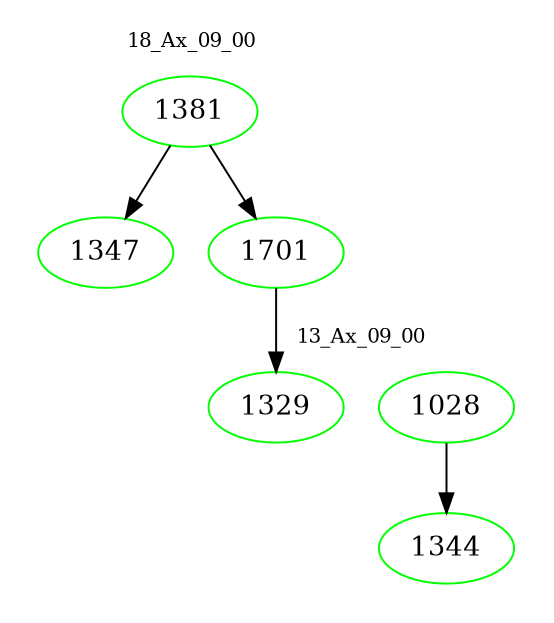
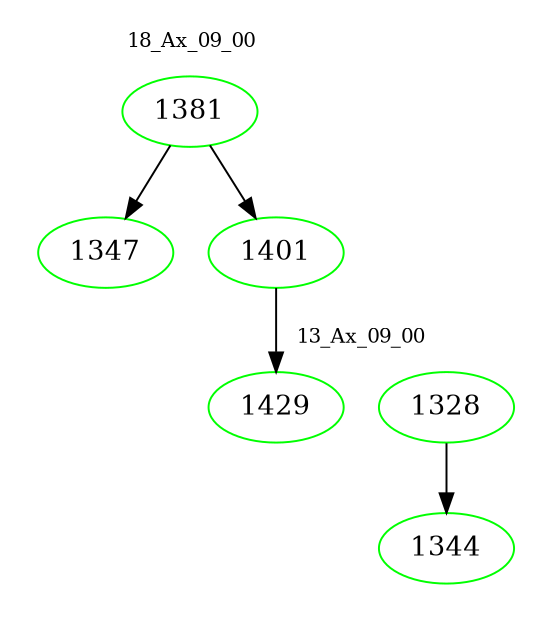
node "1701": label "1701" -> "1401"
node "1329": label "1329" -> "1429"
node "1028": label "1028" -> "1328"
